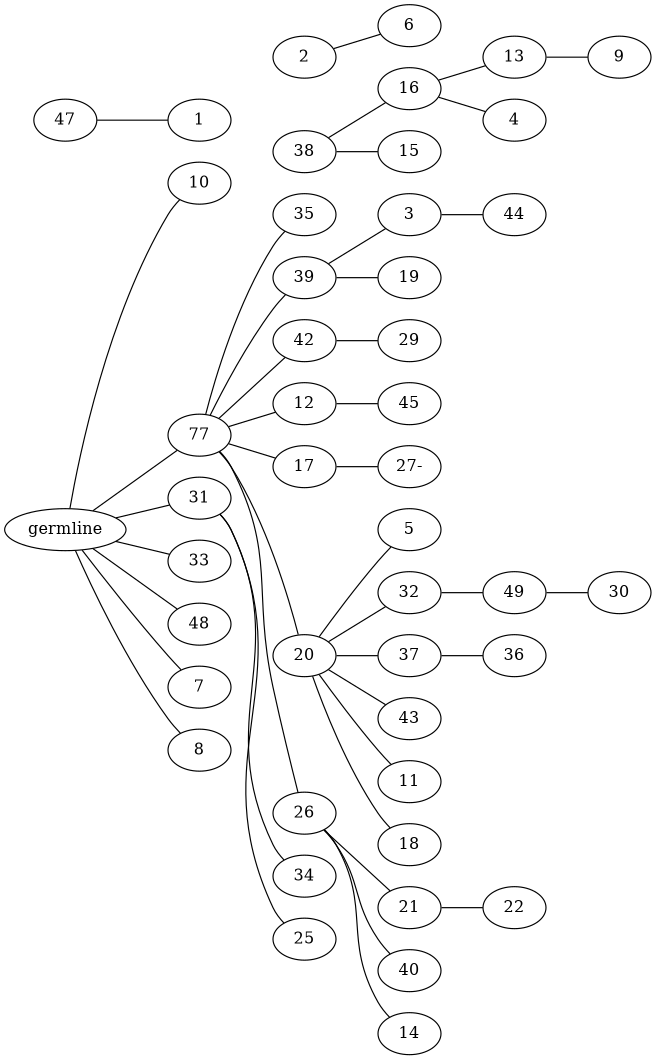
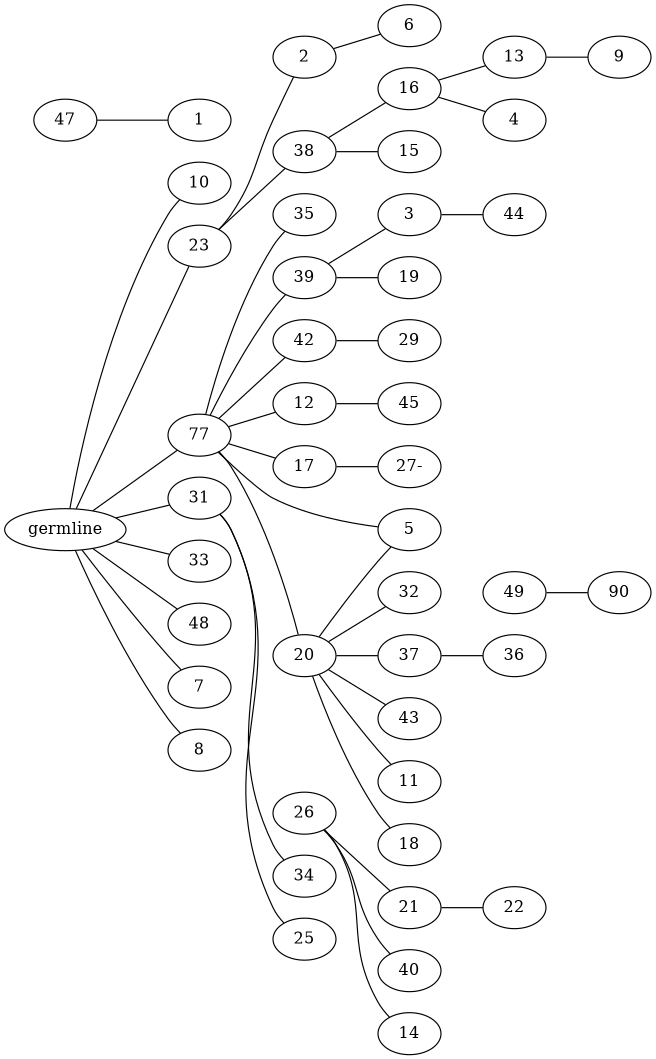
node "23": added
edge "32" -- "49": removed
node "30": label "30" -> "90"
edge "77" -- "26": now "77" -- "5"
